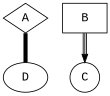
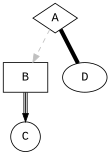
edge "A" -> "B": added
